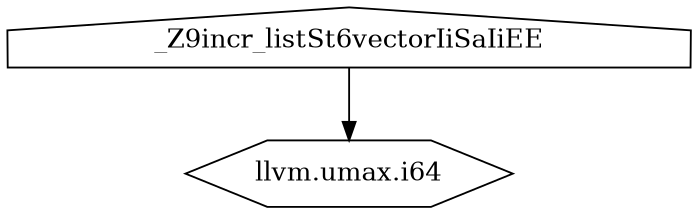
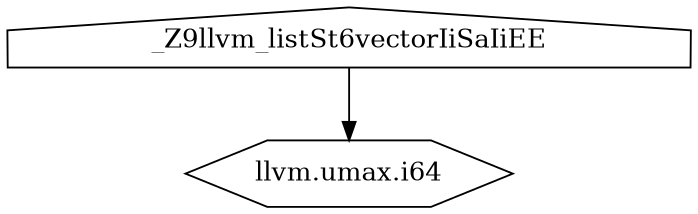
node "_Z9incr_listSt6vectorIiSaIiEE": label "_Z9incr_listSt6vectorIiSaIiEE" -> "_Z9llvm_listSt6vectorIiSaIiEE"
